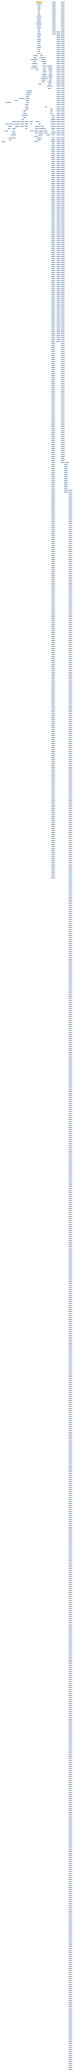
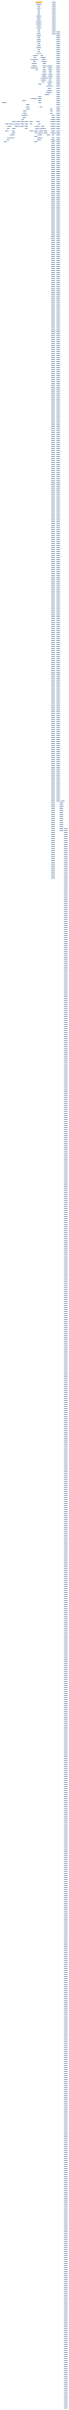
node "0x16e79d3e addb %al, (%eax)": added
